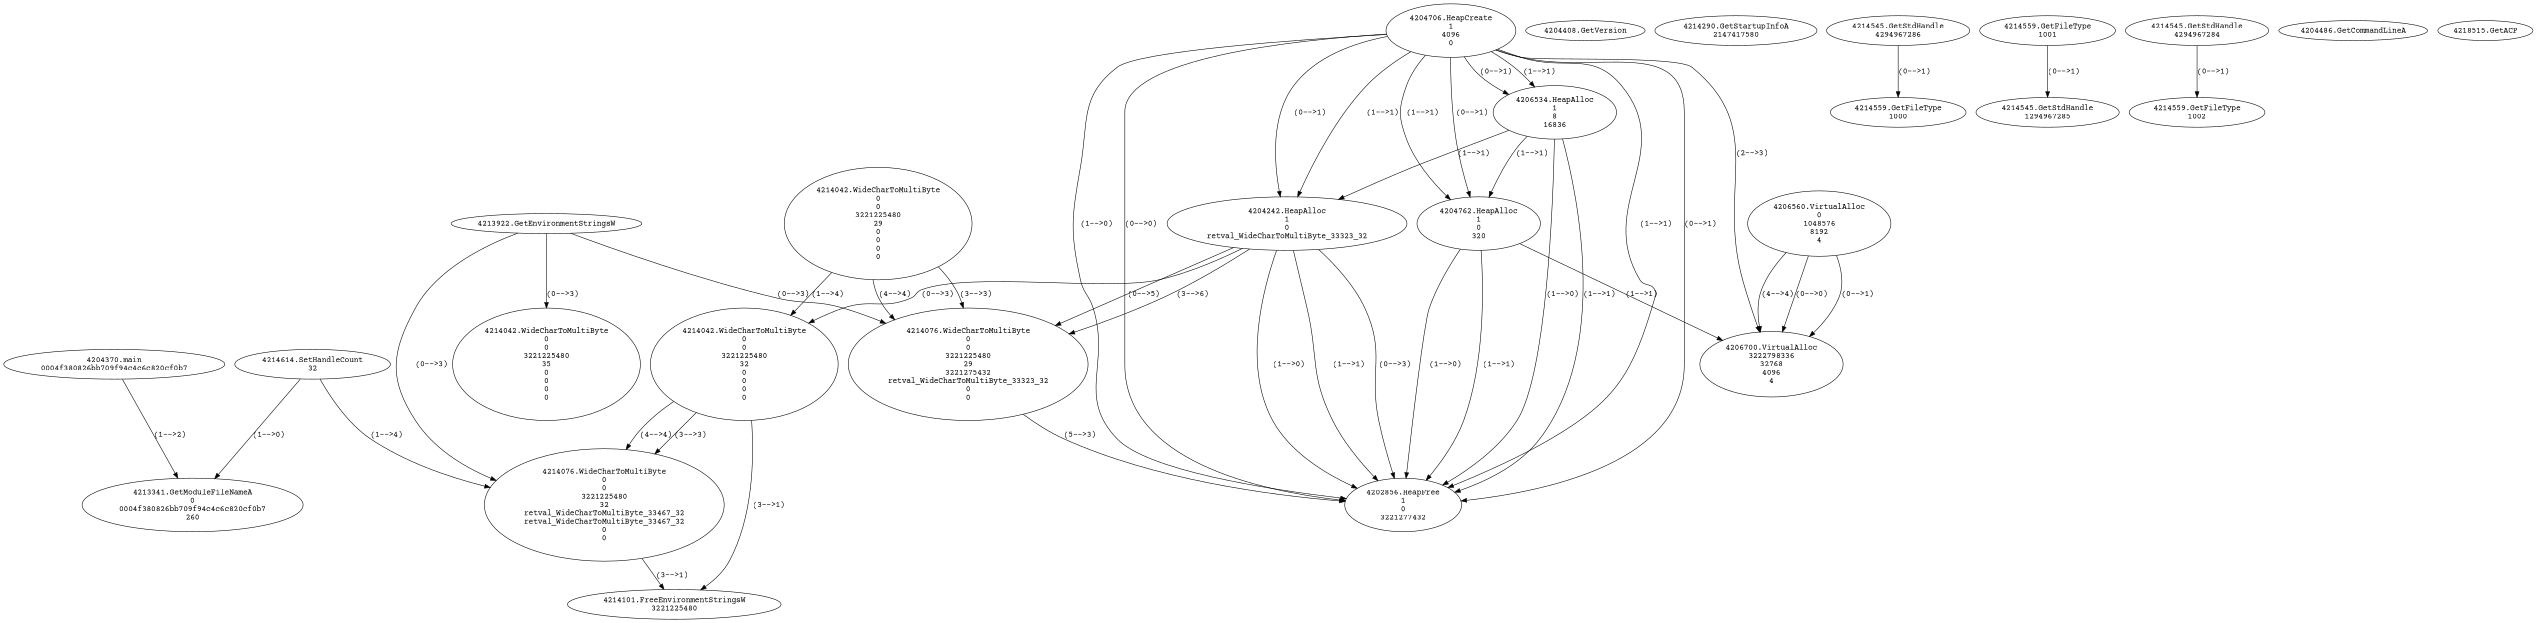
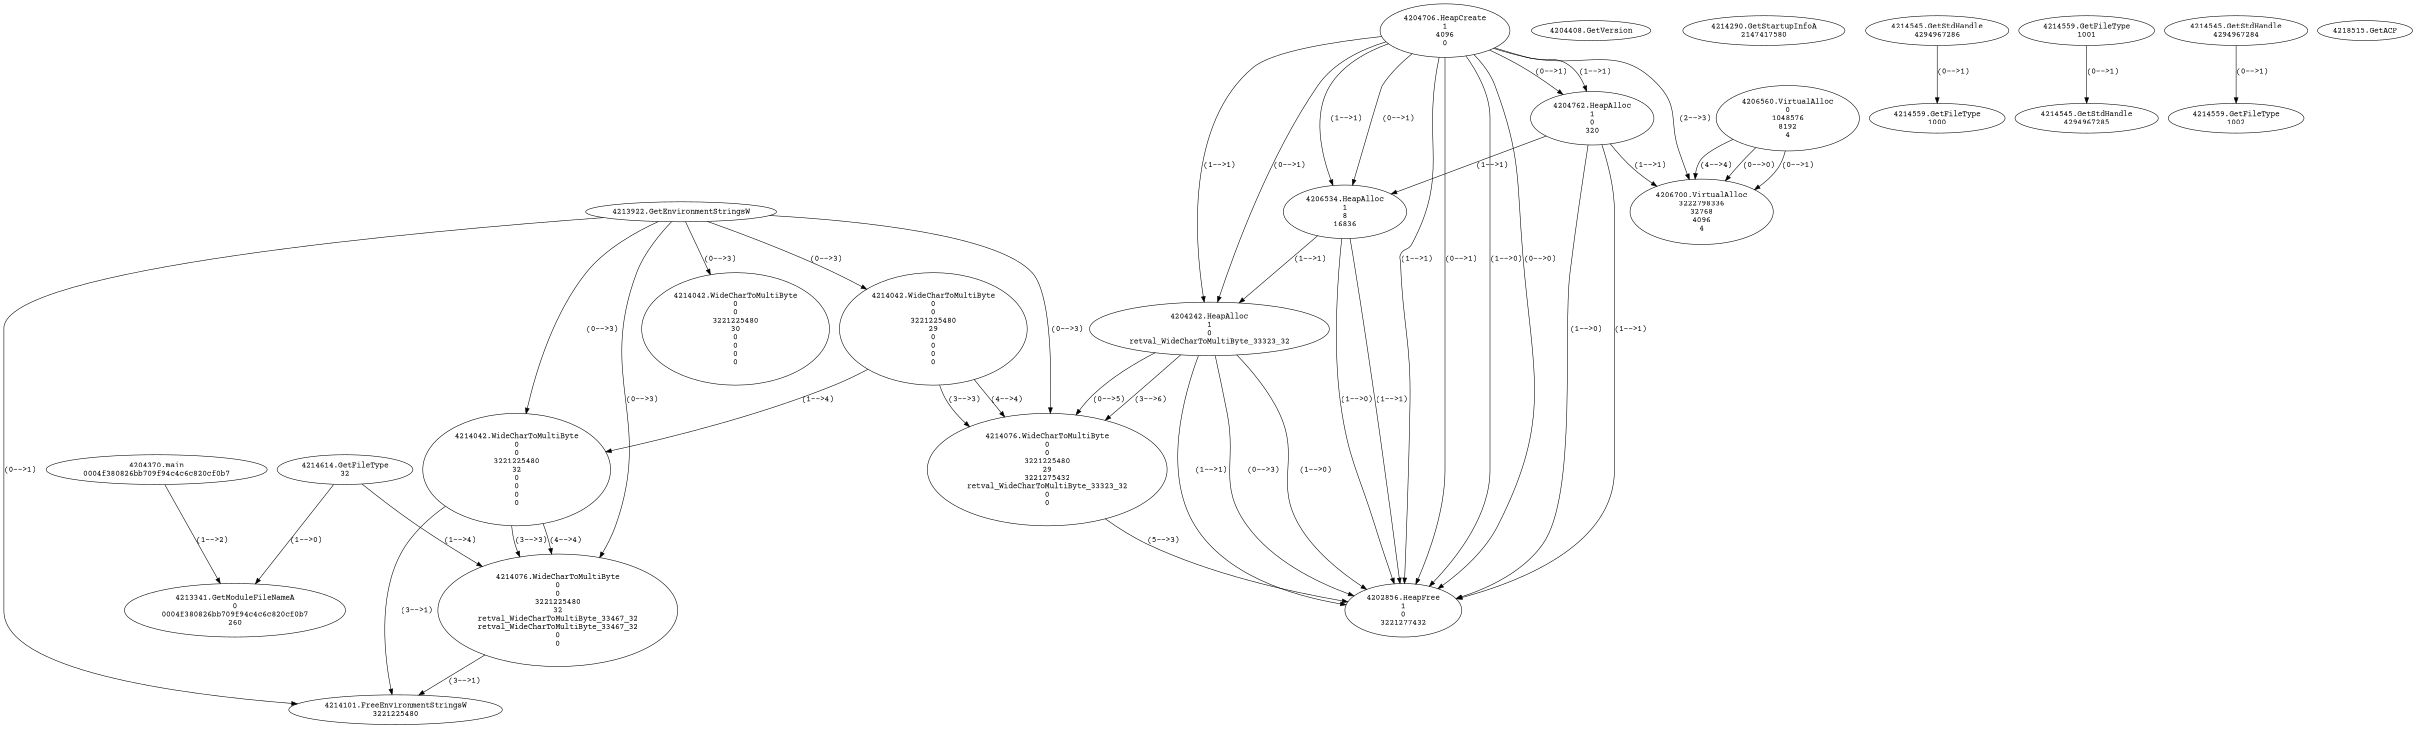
node "4204486.GetCommandLineA": removed
node "4214545.GetStdHandle 1294967285": label "4214545.GetStdHandle 1294967285" -> "4214545.GetStdHandle 4294967285"
edge "4206534.HeapAlloc 1 8 16836" -> "4204762.HeapAlloc 1 0 320": reversed
edge "4213922.GetEnvironmentStringsW" -> "4214042.WideCharToMultiByte 0 0 3221225480 29 0 0 0 0": added, label "(0-->3)"
edge "4204242.HeapAlloc 1 0 retval_WideCharToMultiByte_33323_32" -> "4214042.WideCharToMultiByte 0 0 3221225480 32 0 0 0 0": now "4213922.GetEnvironmentStringsW" -> "4214042.WideCharToMultiByte 0 0 3221225480 32 0 0 0 0"
edge "4213922.GetEnvironmentStringsW" -> "4214101.FreeEnvironmentStringsW 3221225480": added, label "(0-->1)"
node "4214614.SetHandleCount 32": label "4214614.SetHandleCount 32" -> "4214614.GetFileType 32"
node "4214042.WideCharToMultiByte 0 0 3221225480 35 0 0 0 0": label "4214042.WideCharToMultiByte 0 0 3221225480 35 0 0 0 0" -> "4214042.WideCharToMultiByte 0 0 3221225480 30 0 0 0 0"
